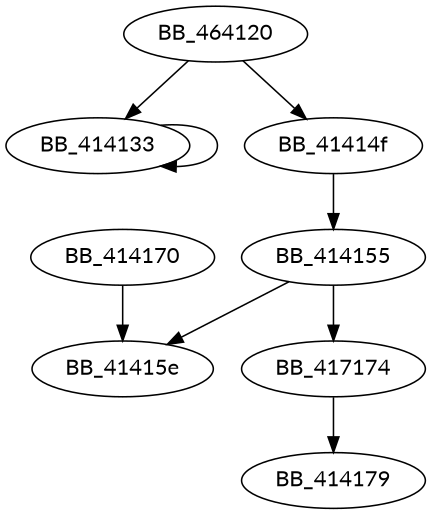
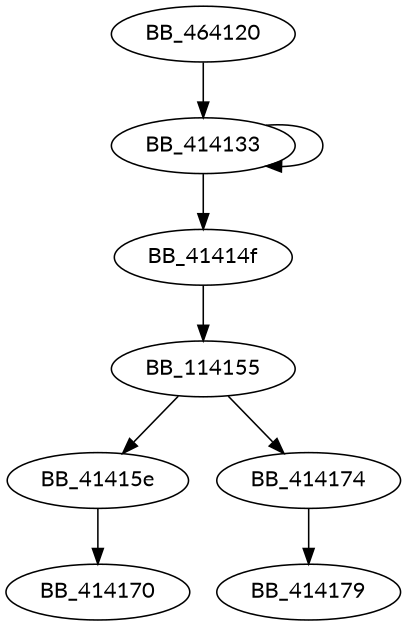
edge "BB_464120" -> "BB_41414f": now "BB_414133" -> "BB_41414f"
node "BB_414155": label "BB_414155" -> "BB_114155"
edge "BB_414170" -> "BB_41415e": reversed
node "BB_417174": label "BB_417174" -> "BB_414174"
